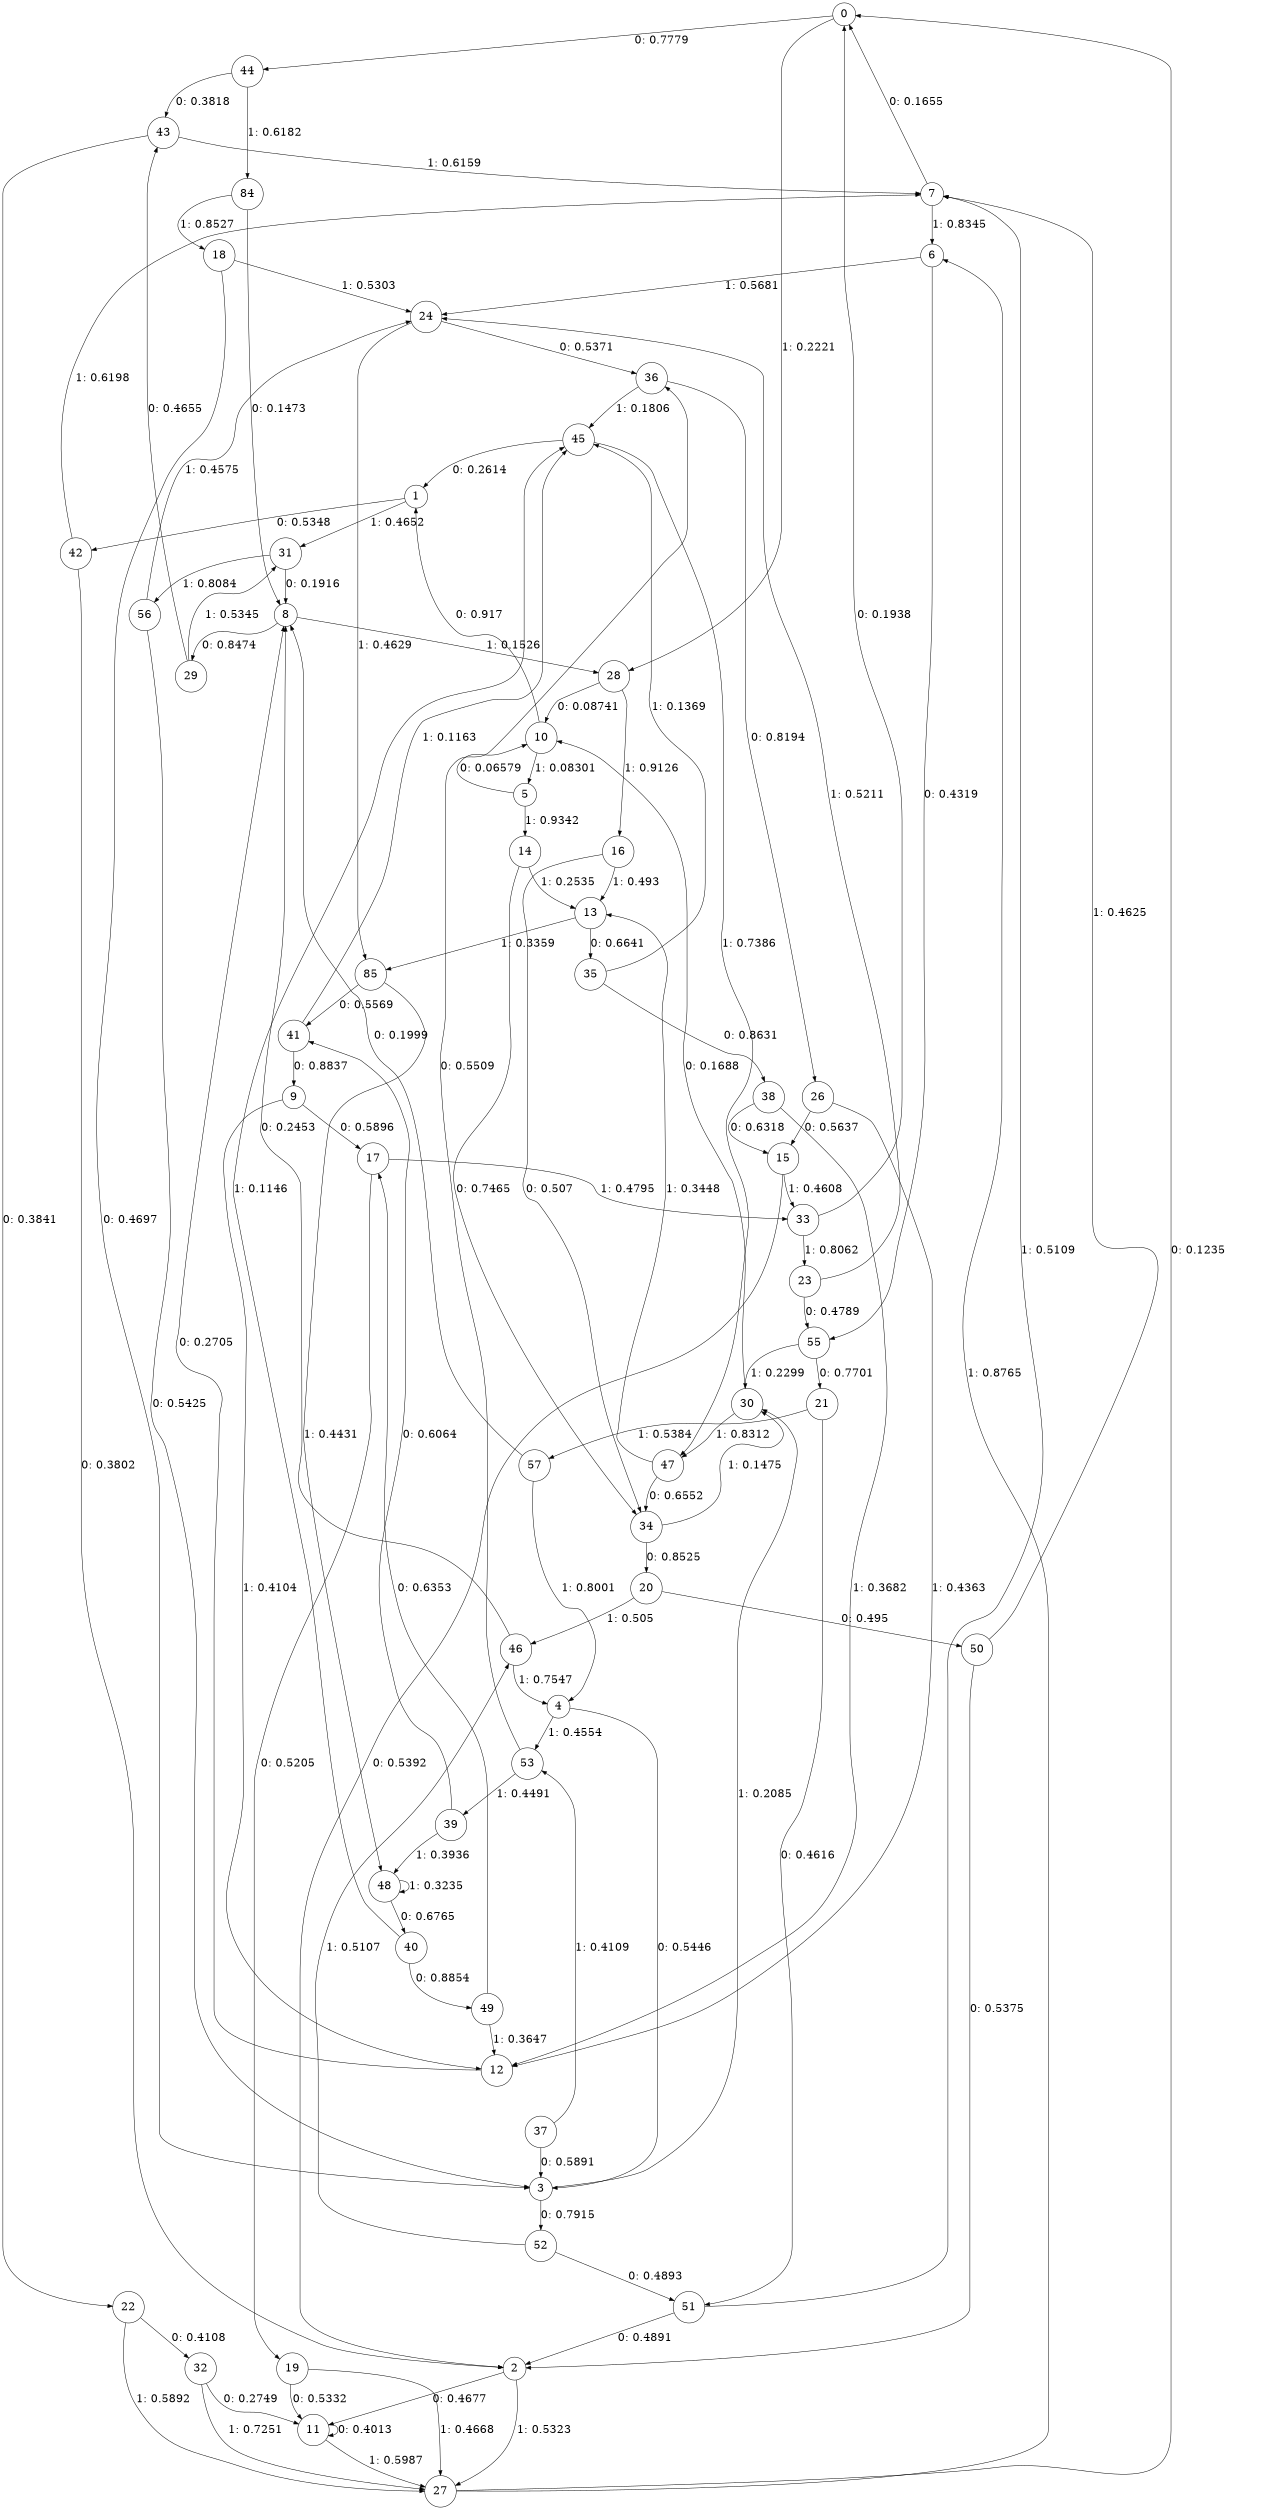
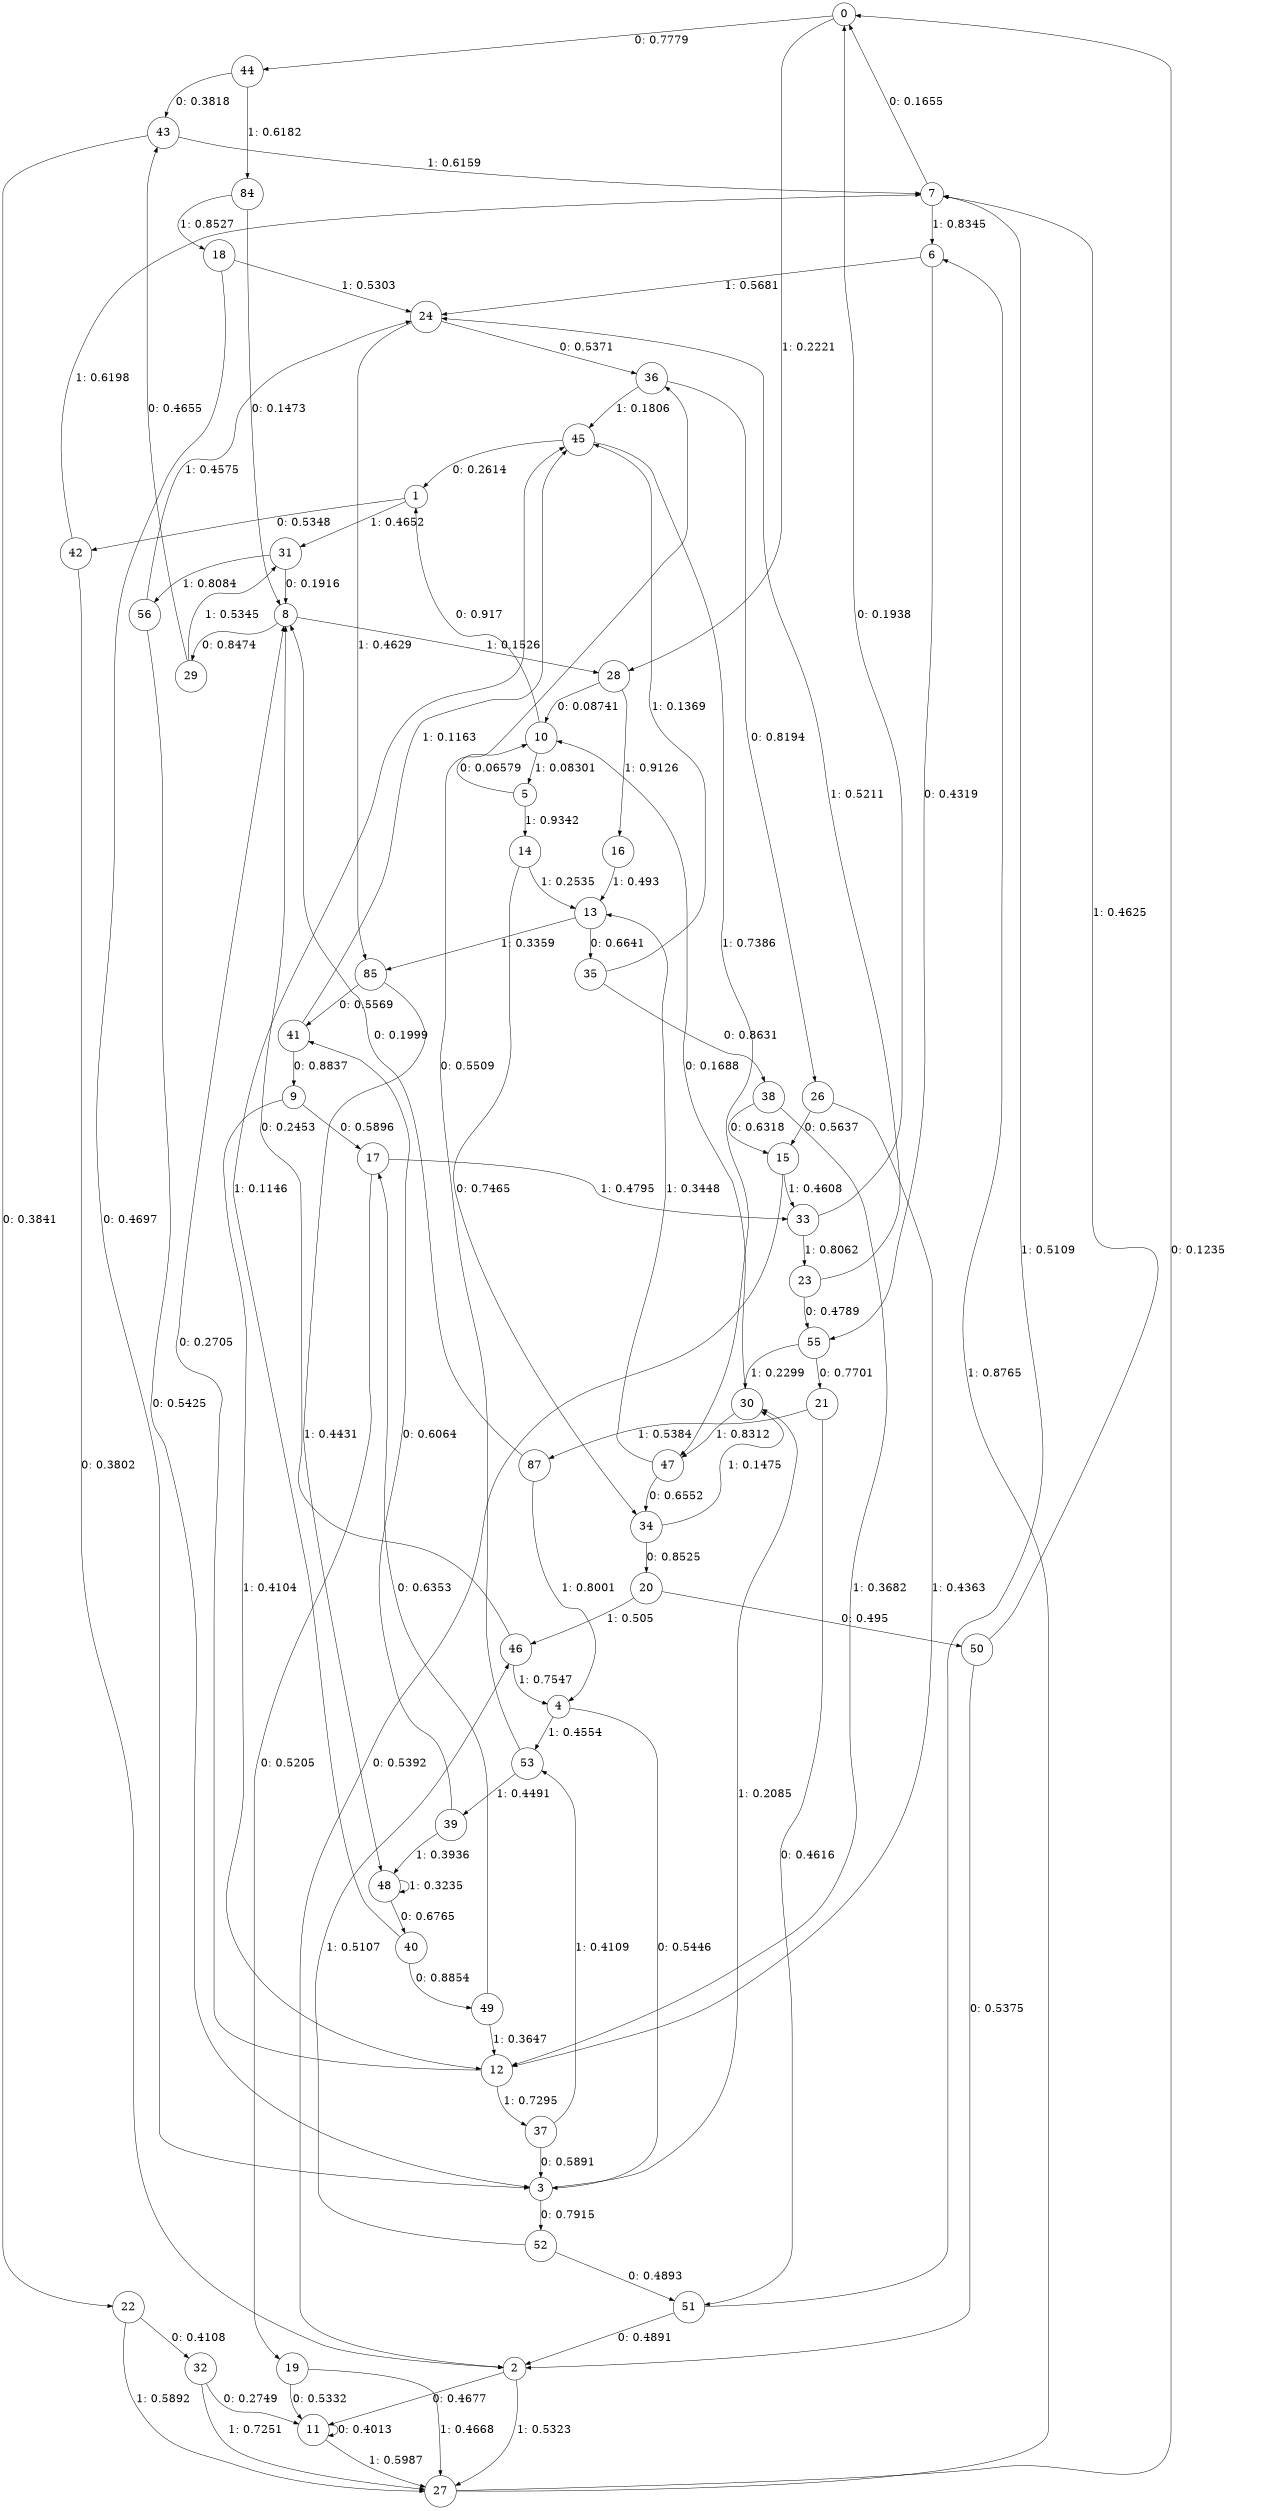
edge "16" -> "34": removed, label "0: 0.507"
node "57": label "57" -> "87"
edge "12" -> "37": added, label "1: 0.7295"
